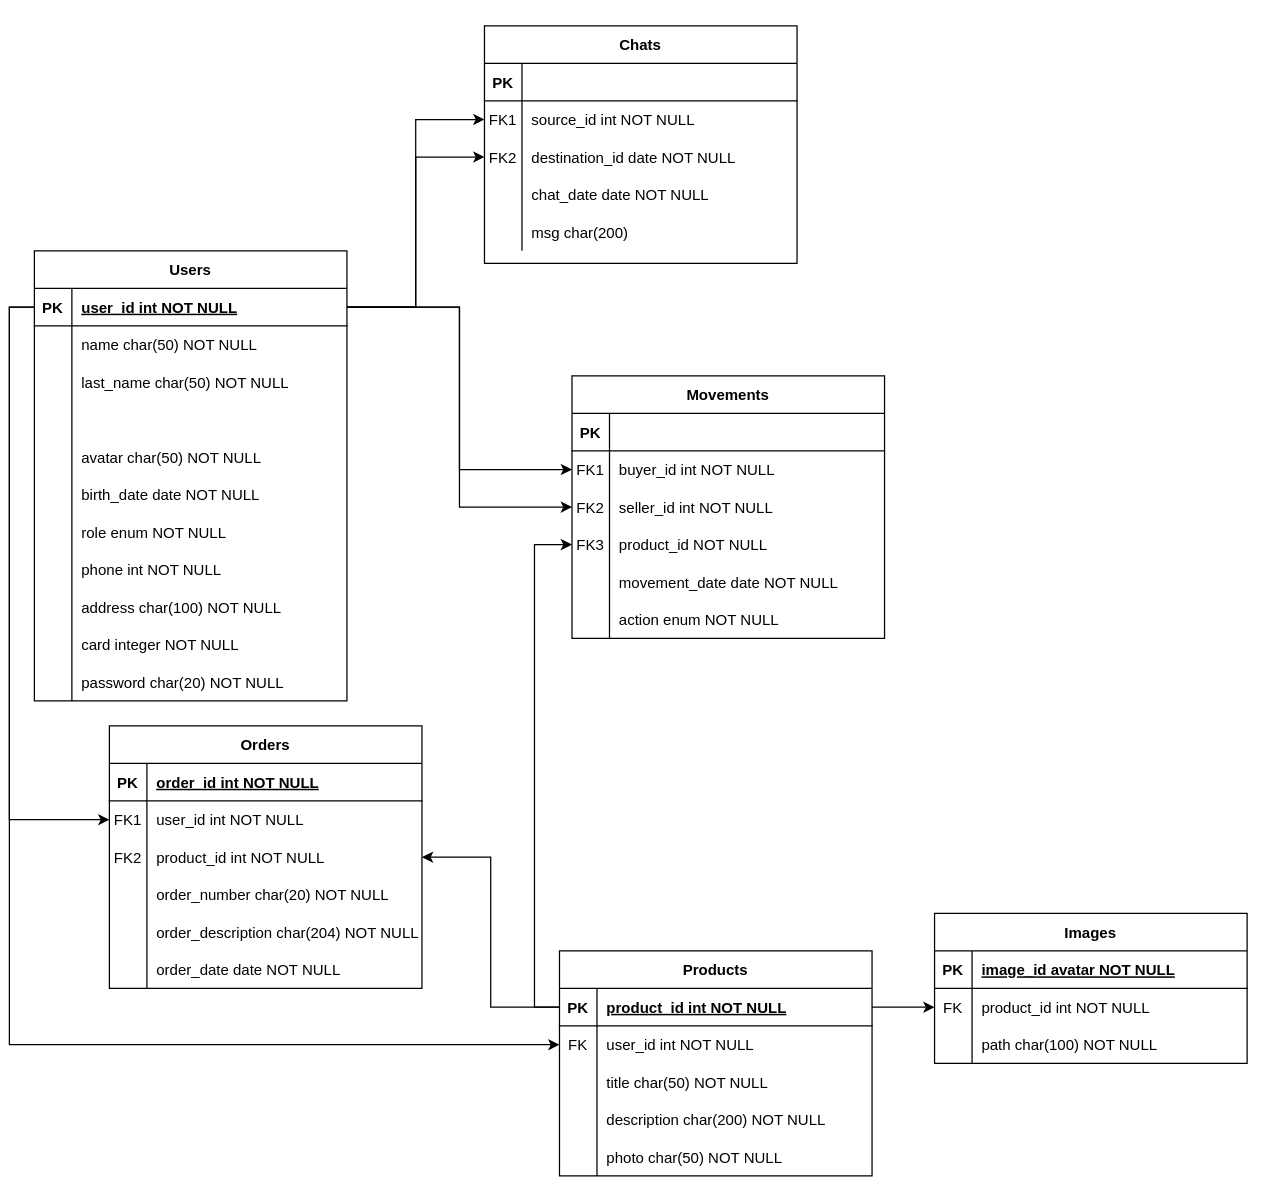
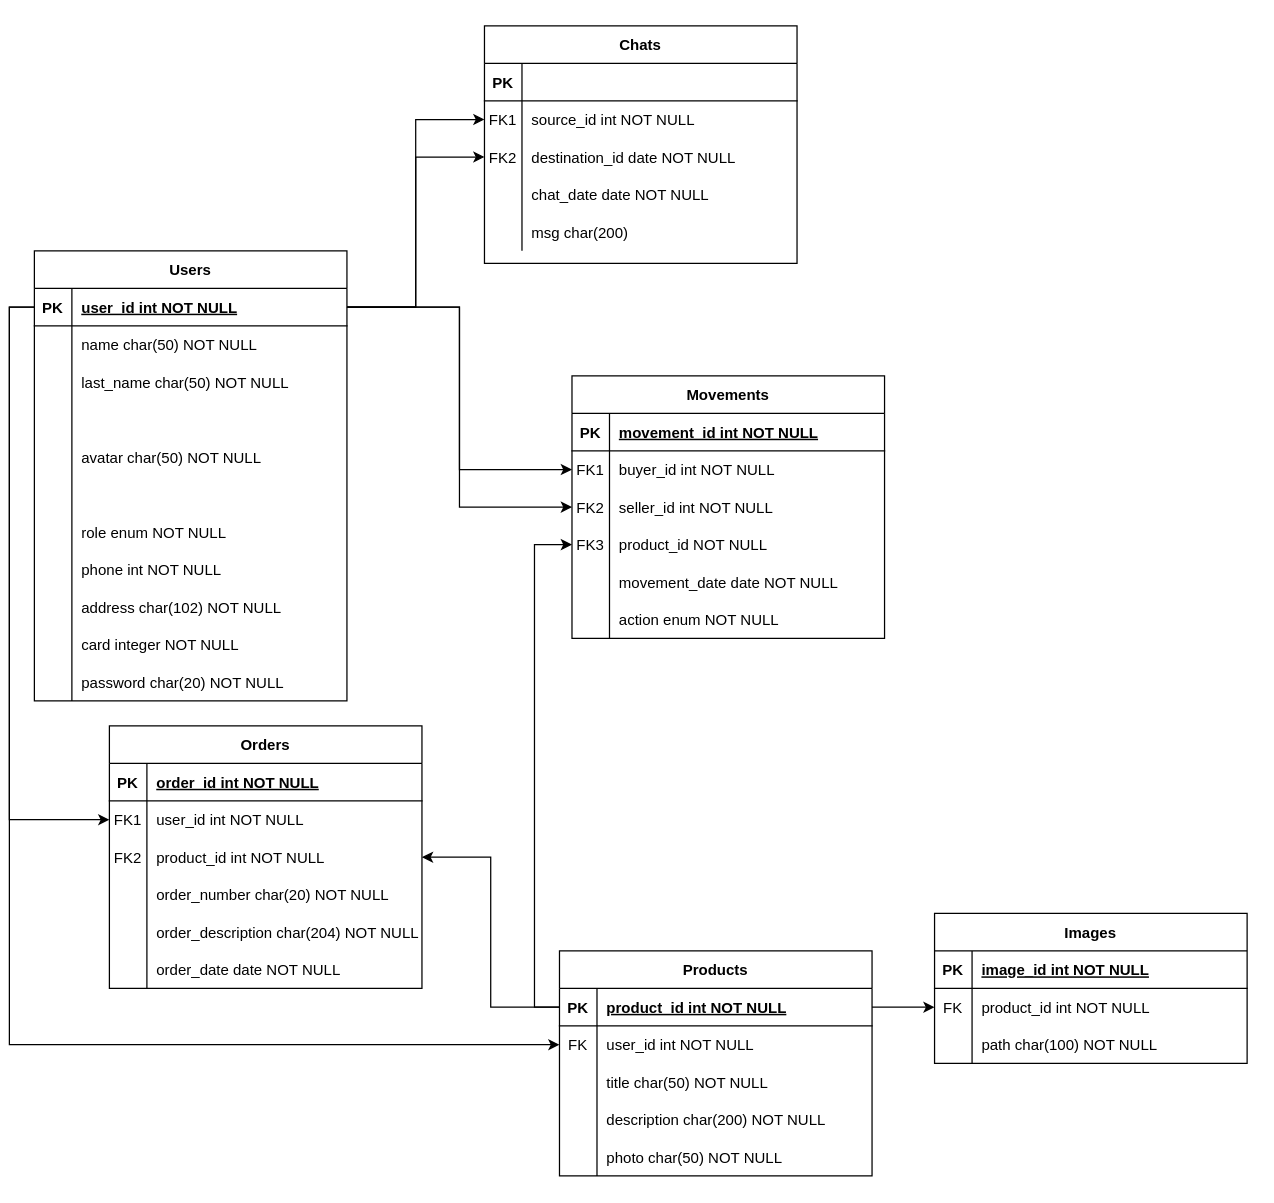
node "movement_id int NOT NULL": added
node "birth_date date NOT NULL": removed
node "address char(100) NOT NULL": label "address char(100) NOT NULL" -> "address char(102) NOT NULL"
node "image_id avatar NOT NULL": label "image_id avatar NOT NULL" -> "image_id int NOT NULL"
